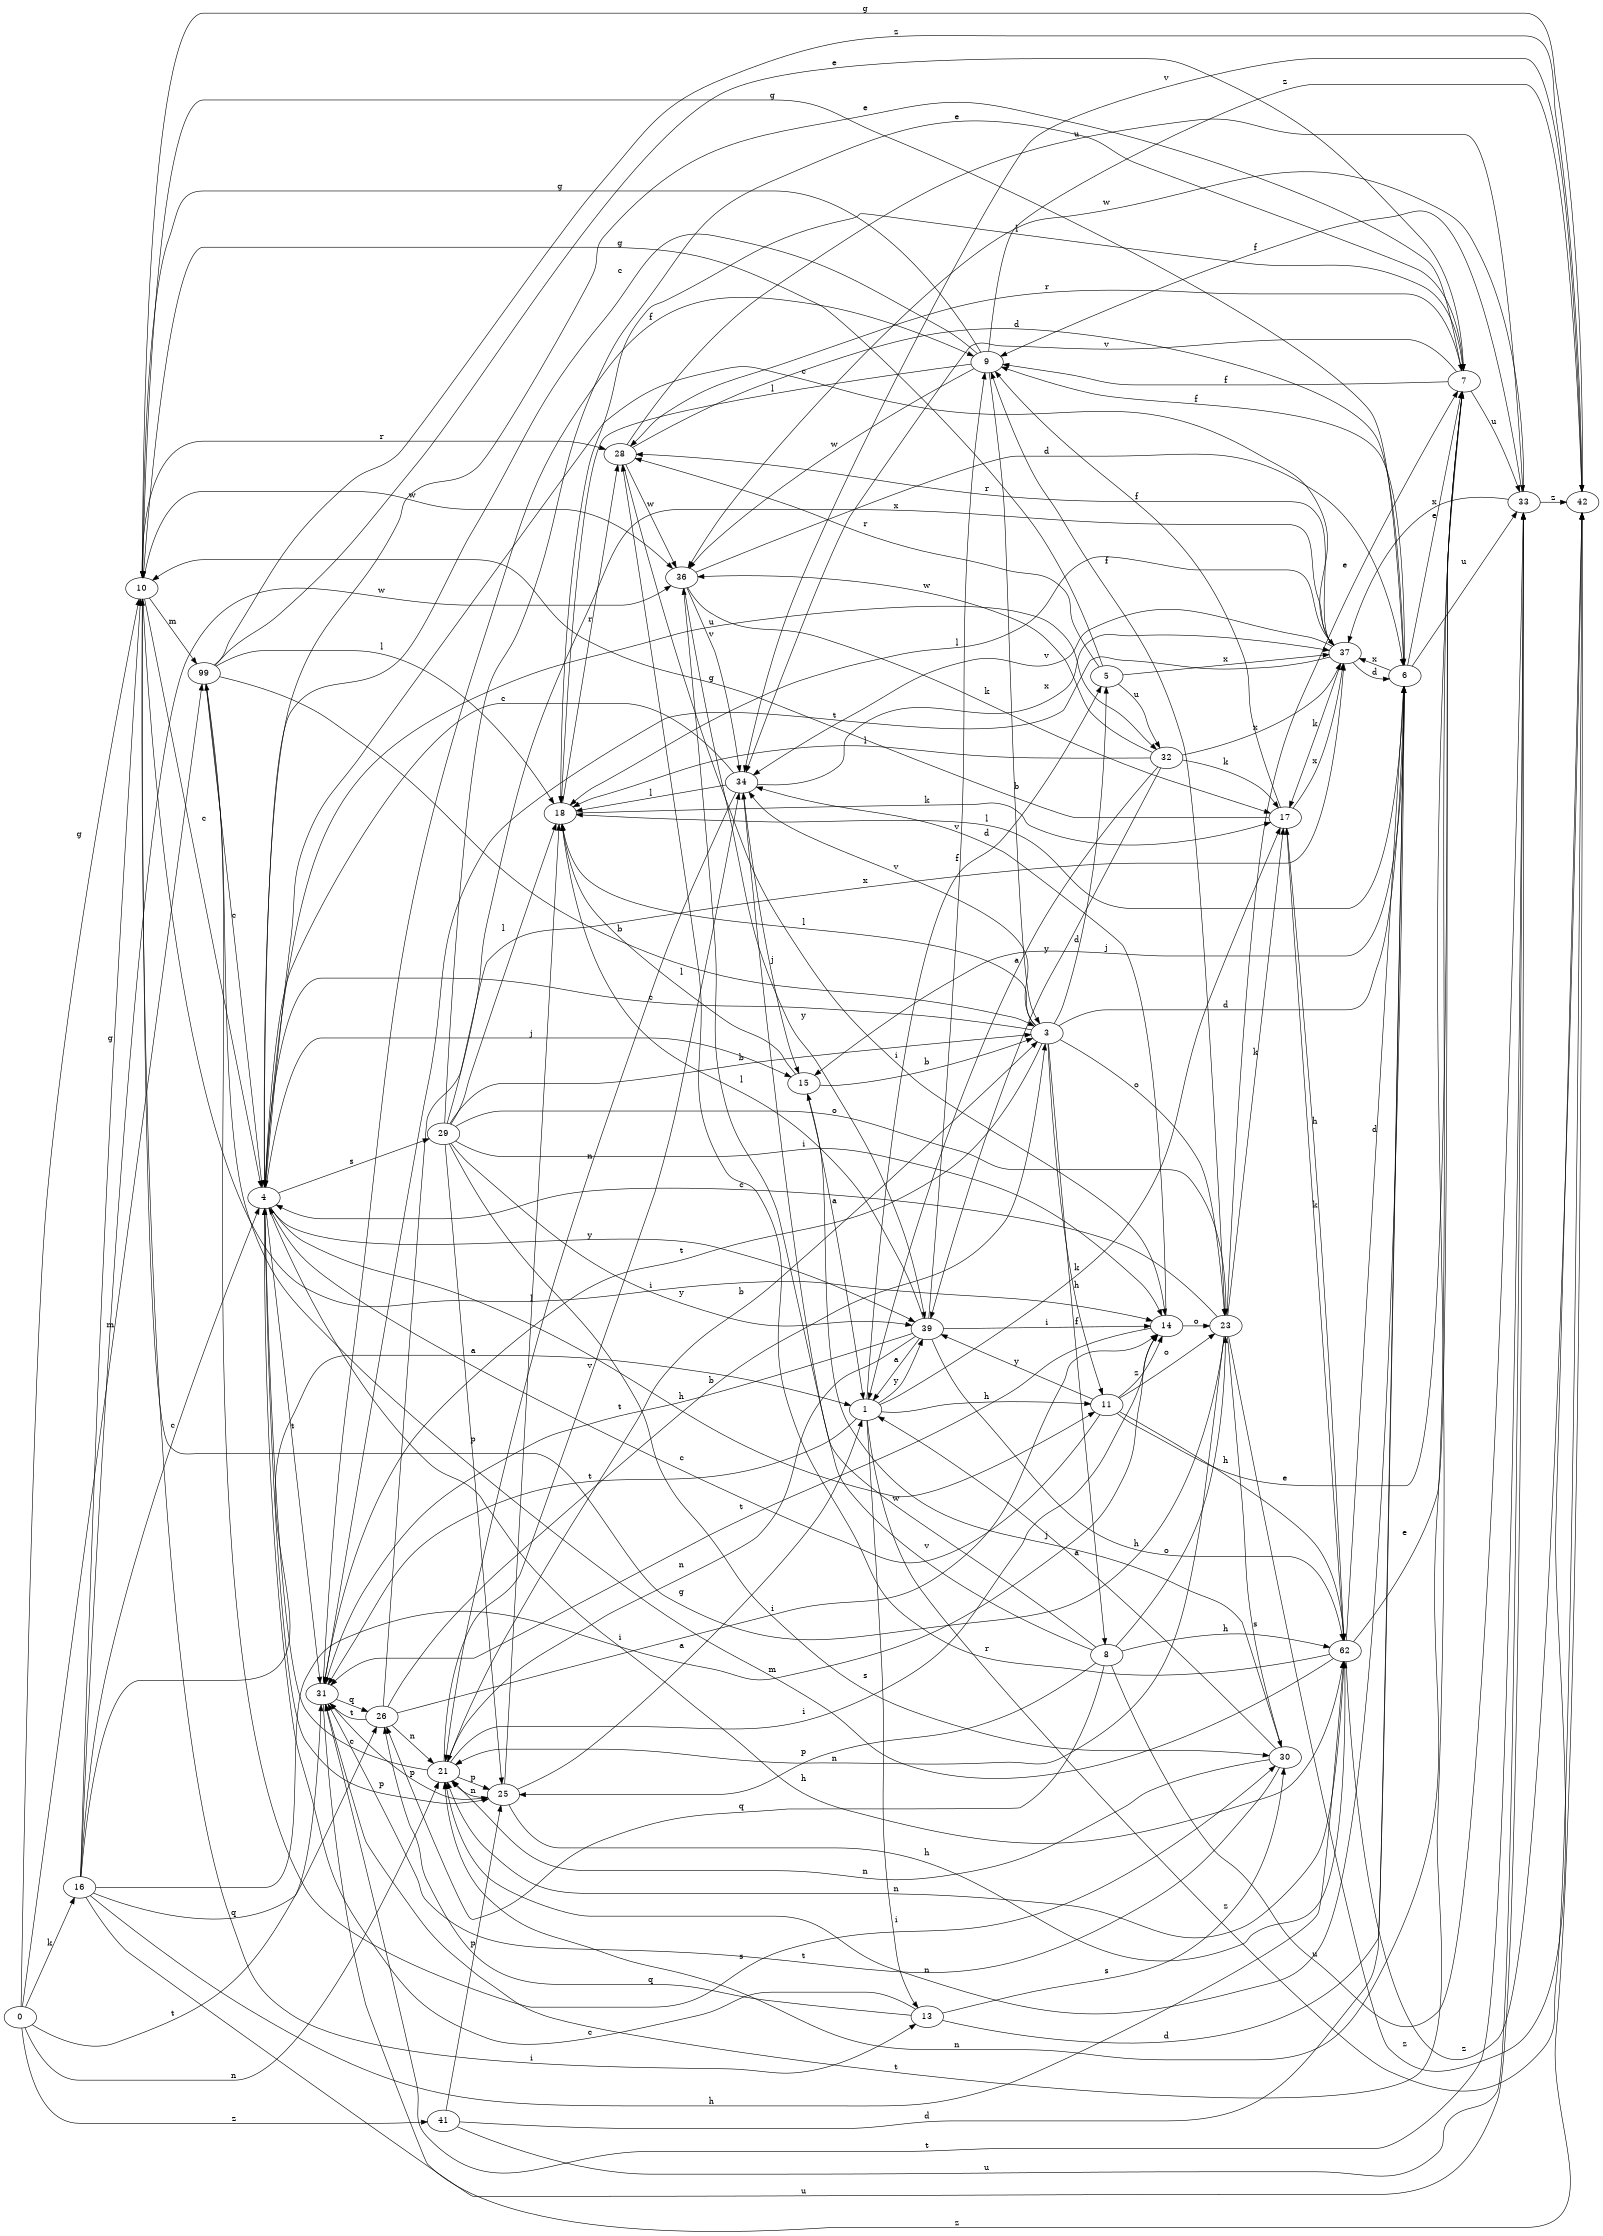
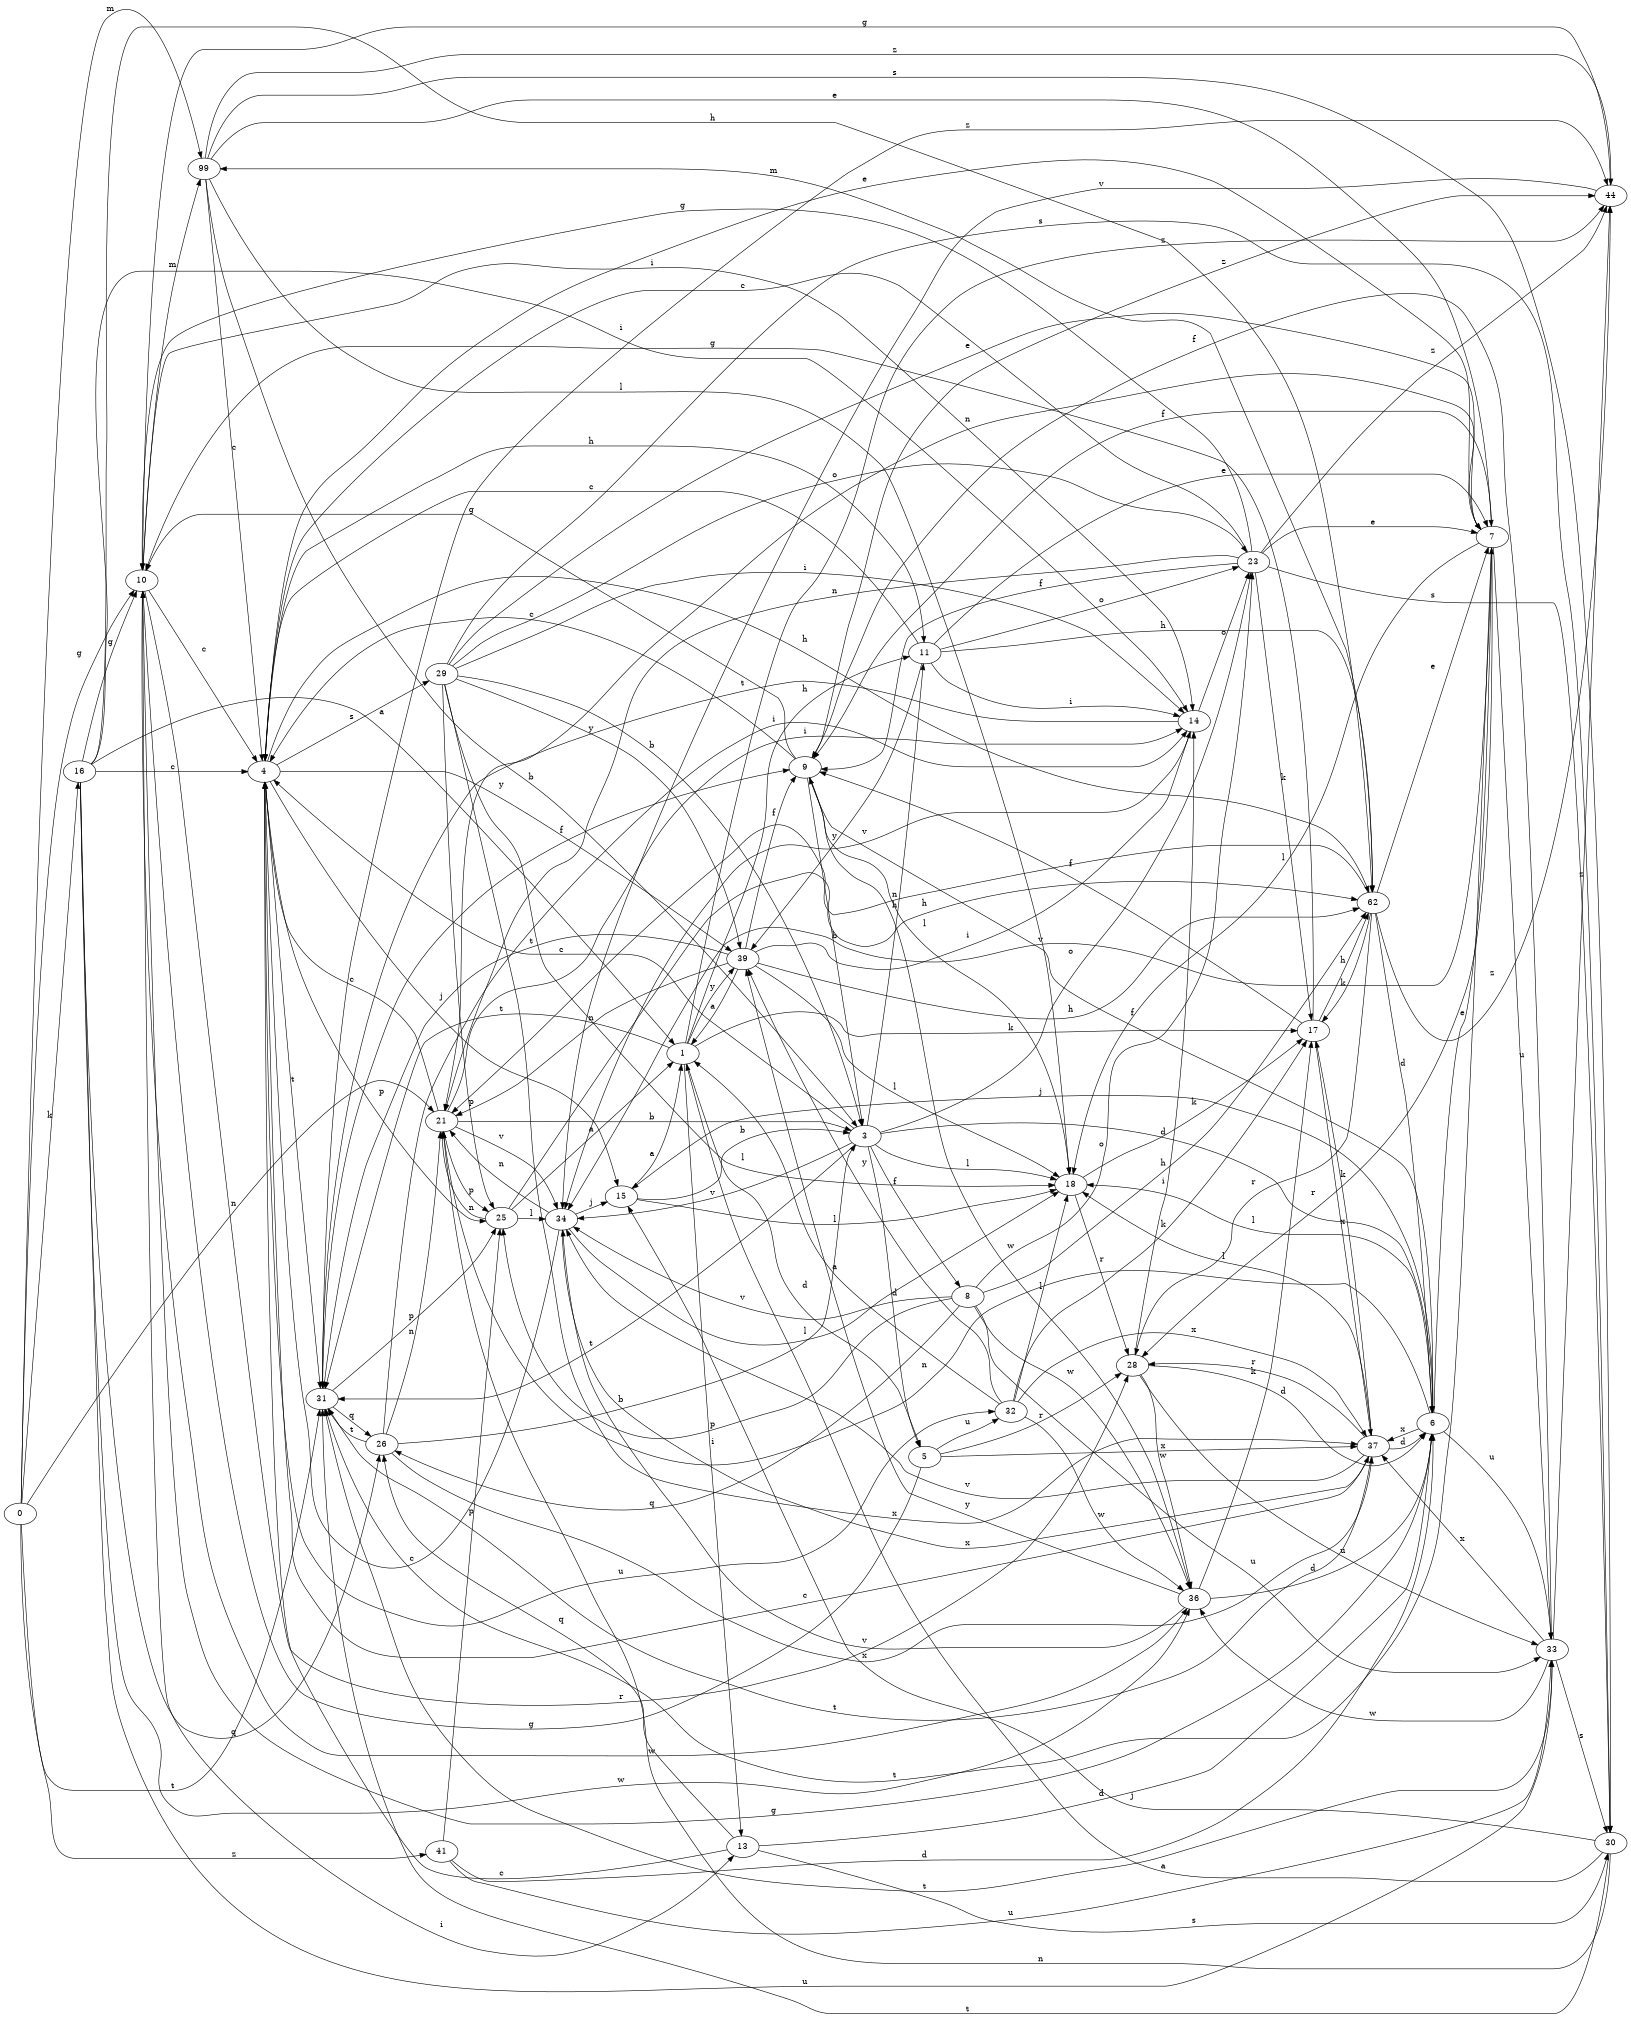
node "42": label "42" -> "44"
edge "25" -> "18": now "25" -> "34"
edge "11" -> "14": label "z" -> "i"
edge "33" -> "30": added, label "s"
